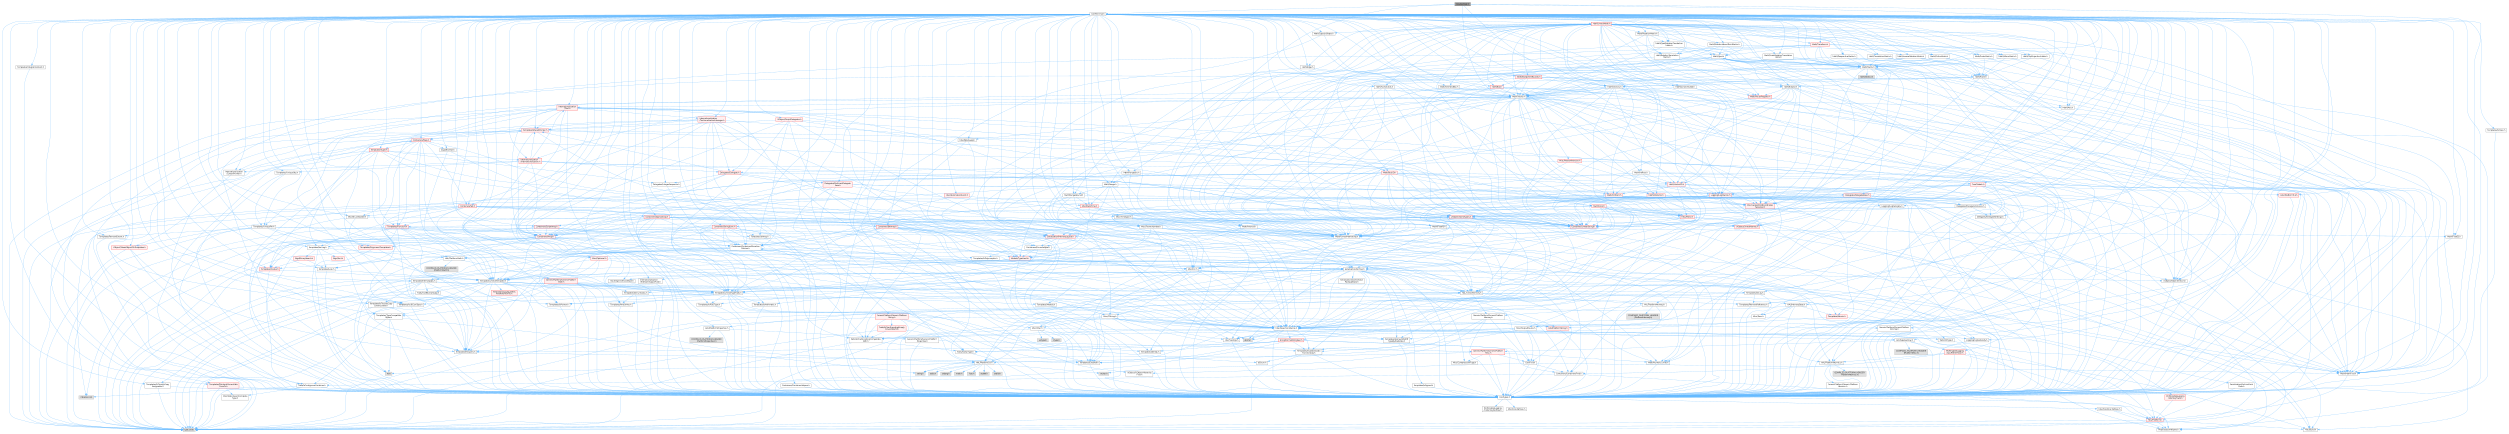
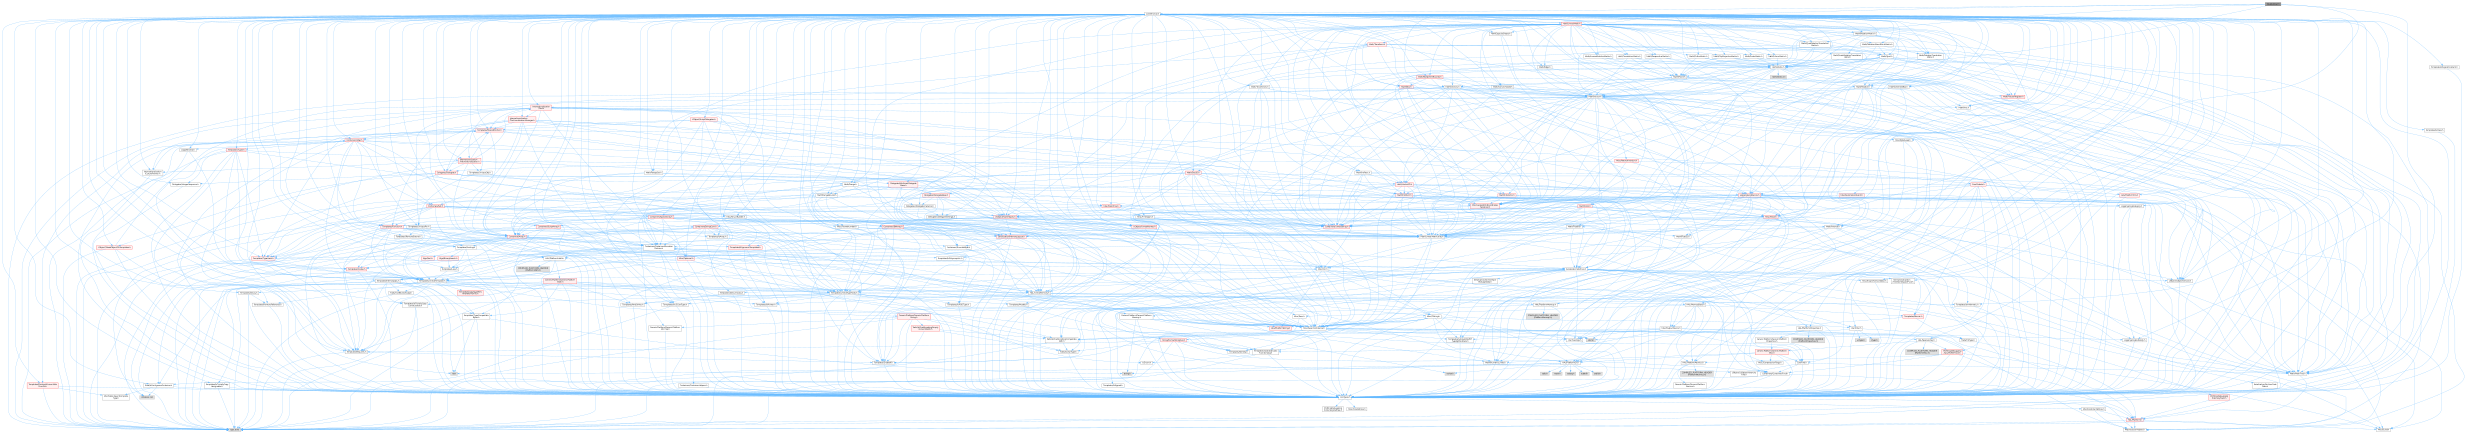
node "Models/TypeHash.h": label "Models/TypeHash.h" -> "Templates/TypeHash.h"
node "float.h": removed
